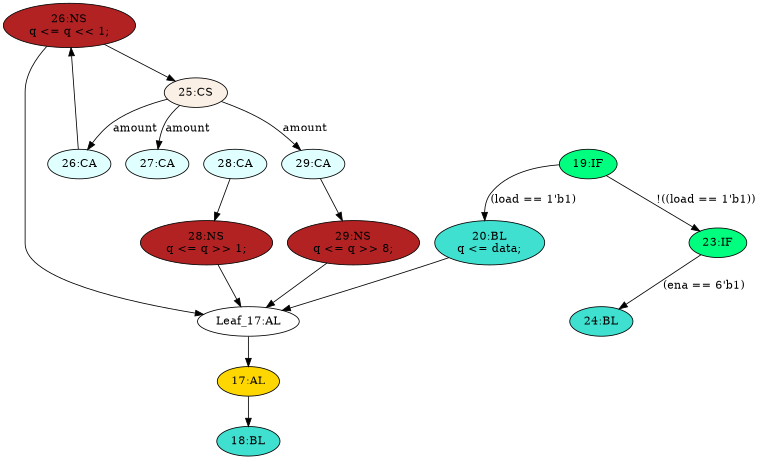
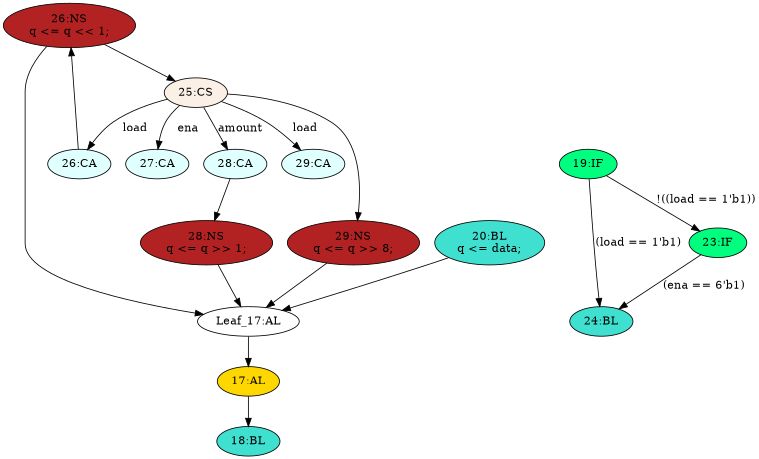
edge "25:CS" -> "28:CA": added, label "amount"
edge "25:CS" -> "26:CA": label "amount" -> "load"
edge "25:CS" -> "27:CA": label "amount" -> "ena"
edge "25:CS" -> "29:CA": label "amount" -> "load"
edge "19:IF" -> "20:BL q <= data;": now "19:IF" -> "24:BL"
edge "29:CA" -> "29:NS q <= q >> 8;": now "25:CS" -> "29:NS q <= q >> 8;"
